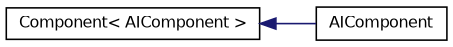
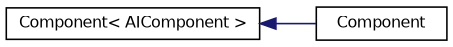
node "AIComponent": label "AIComponent" -> "Component"
